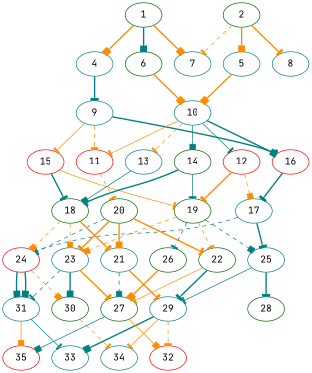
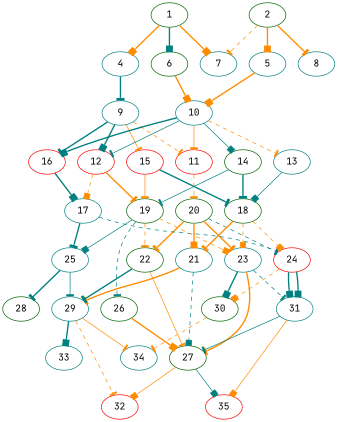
edge "9" -> "12": added
edge "16" -> "17": arrowhead tee -> box
edge "19" -> "25": style dashed -> solid
edge "31" -> "33": now "31" -> "27"
